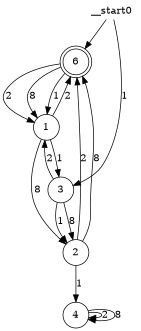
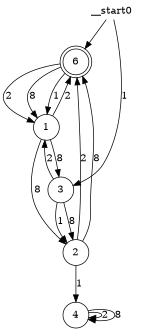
edge "1" -> "3": label "1" -> "8"
